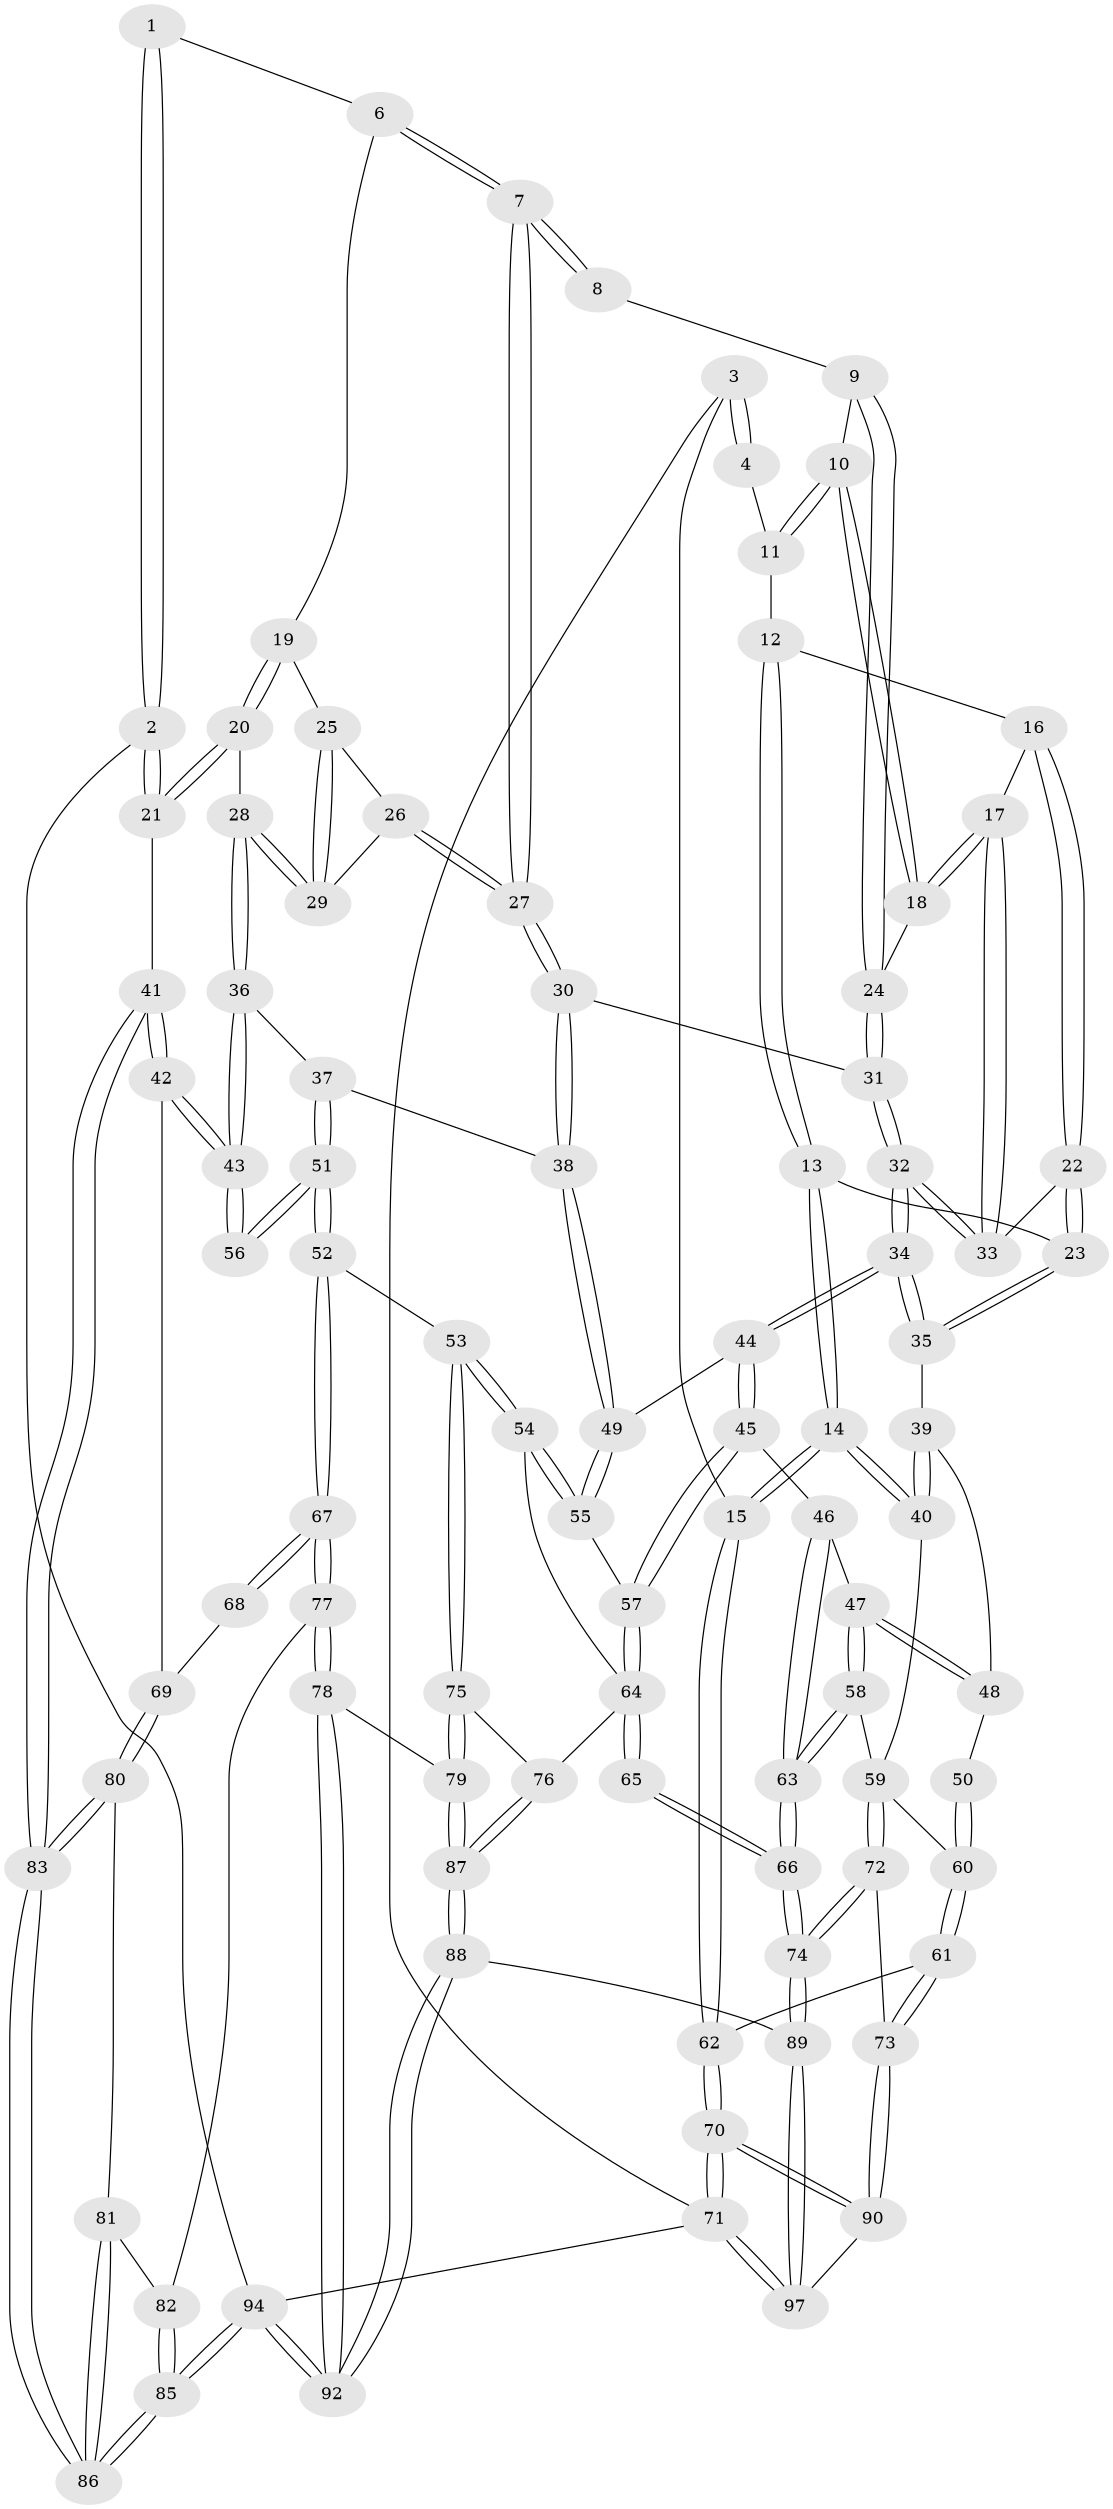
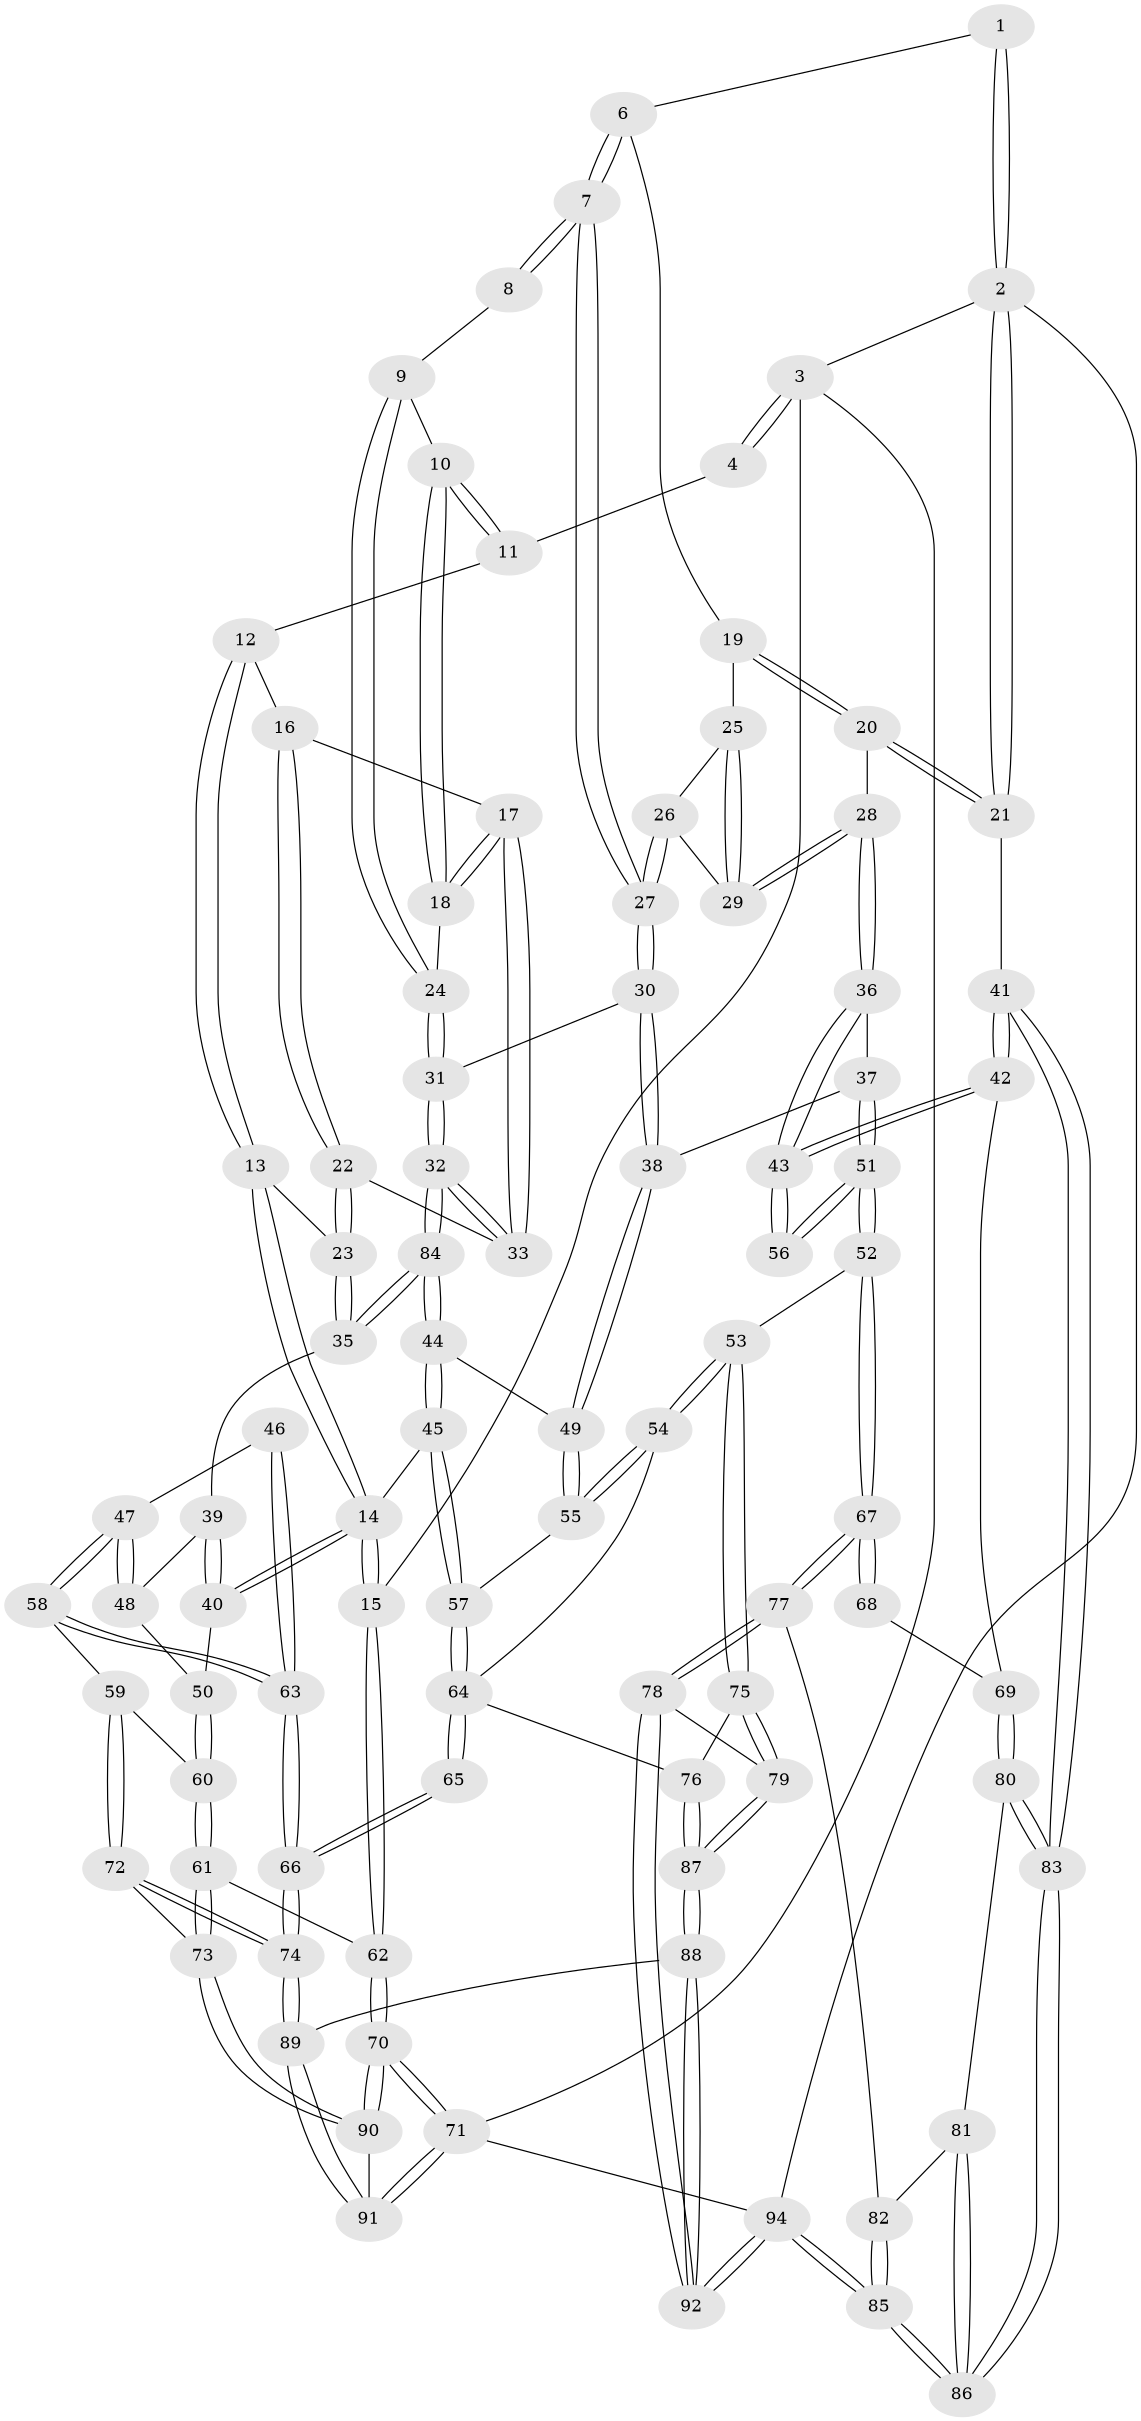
edge "2" -- "3": added
node "34": label "34" -> "84"
edge "45" -- "46": now "45" -- "14"
edge "40" -- "59": now "40" -- "50"
node "97": label "97" -> "91"
